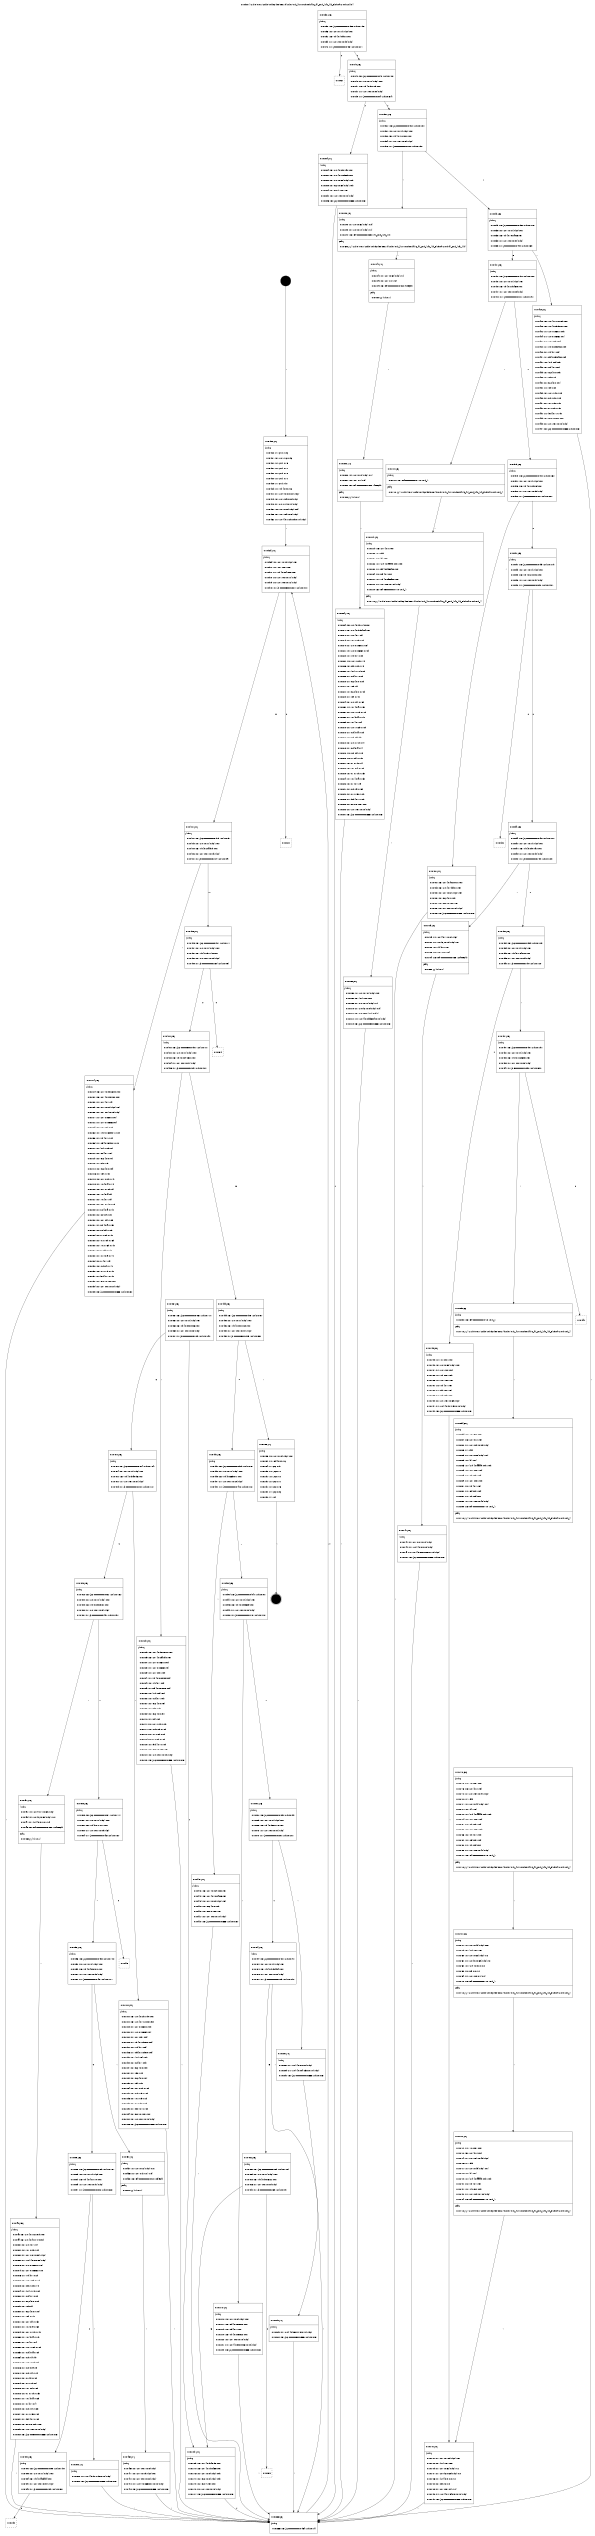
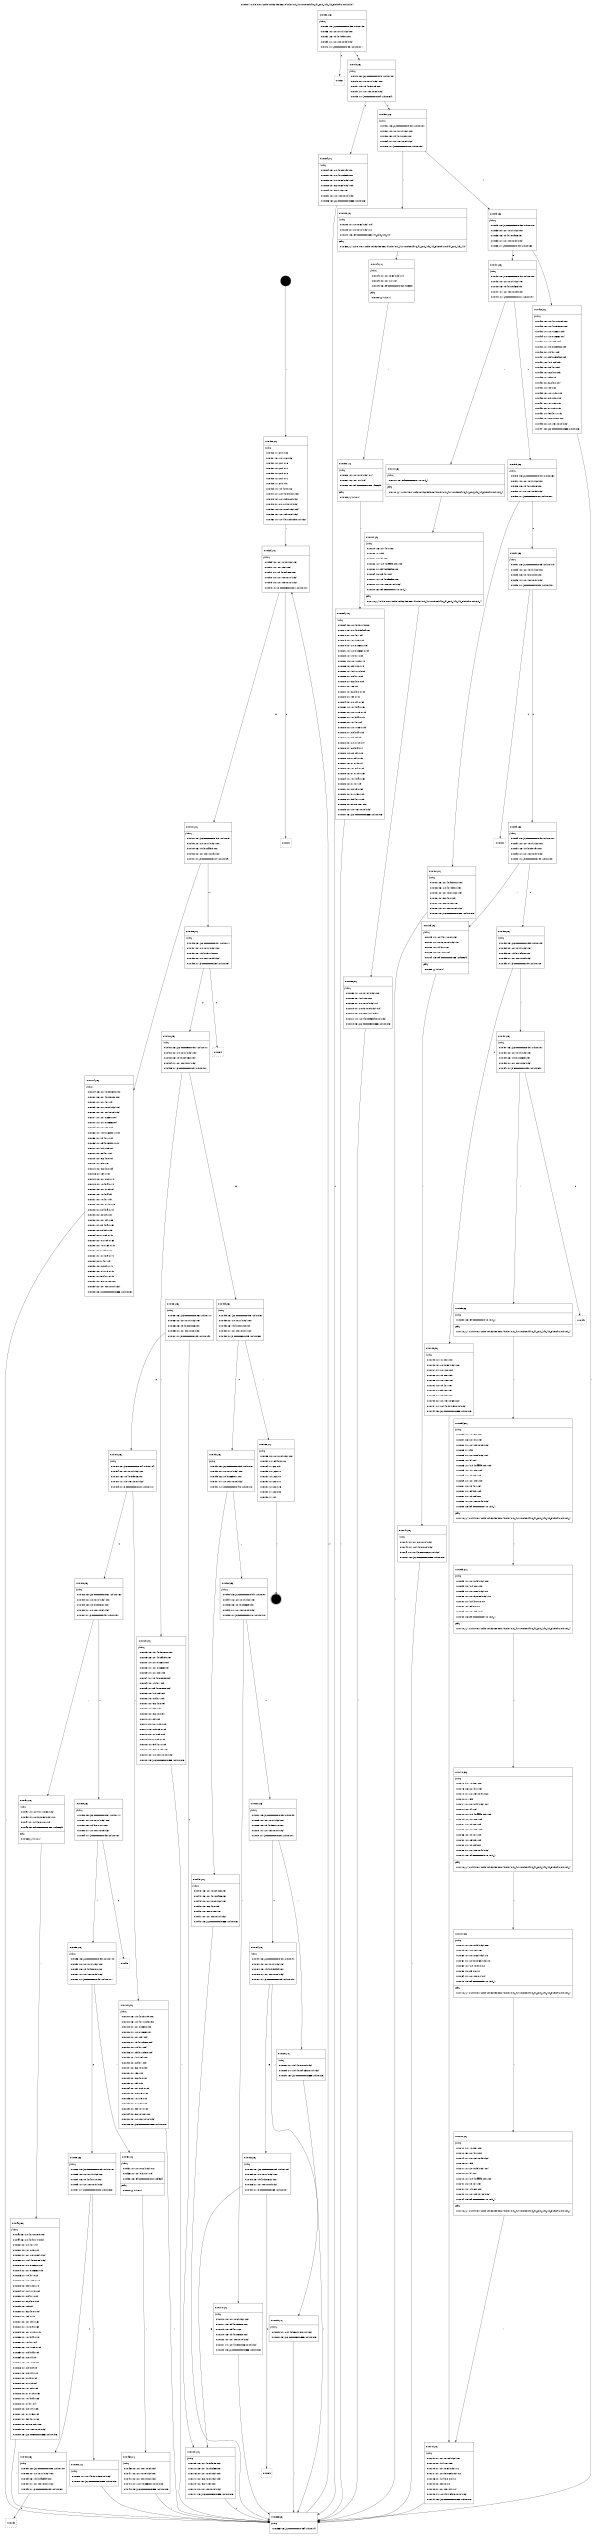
node "0x4020f3 [32]": added
